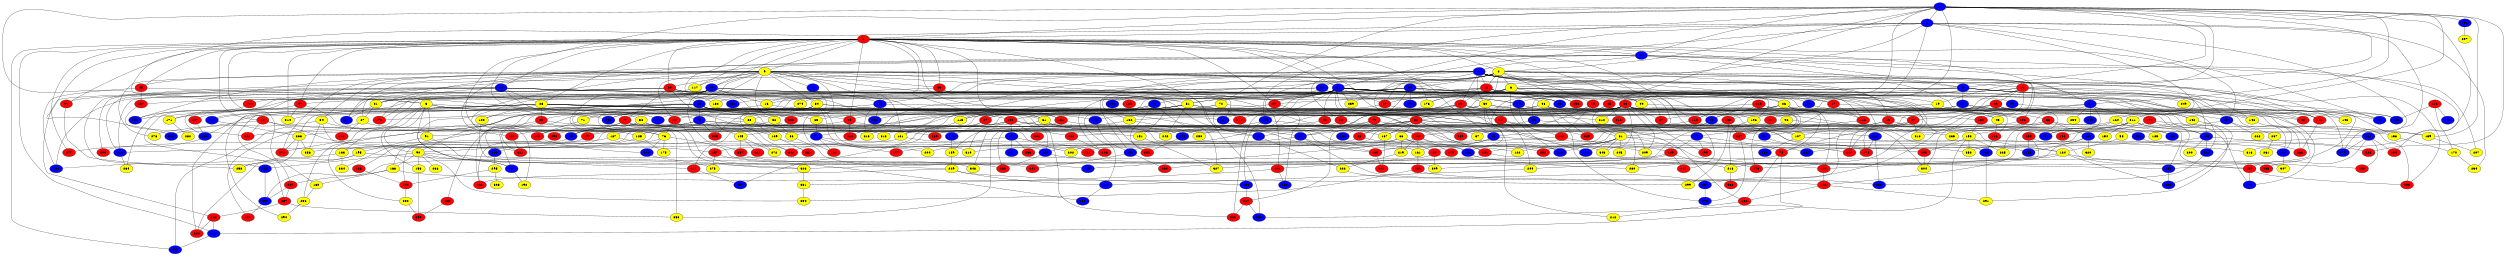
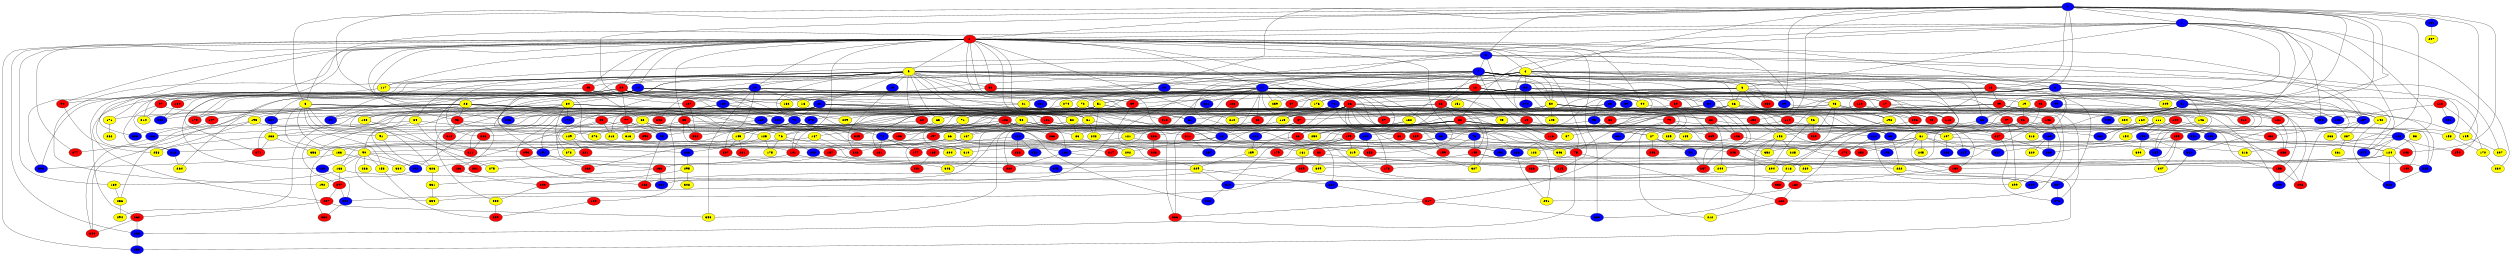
node "811": label "811" -> "111"
edge "58" -- "151": now "58" -- "27"
edge "91" -- "195": now "28" -- "195"
edge "66" -- "209": removed
